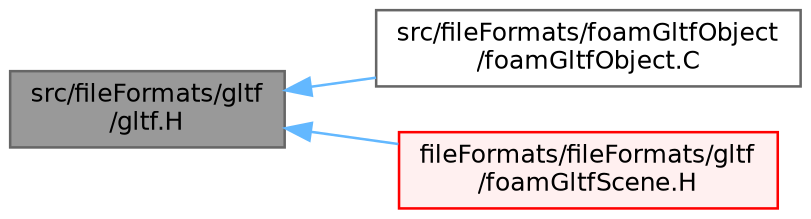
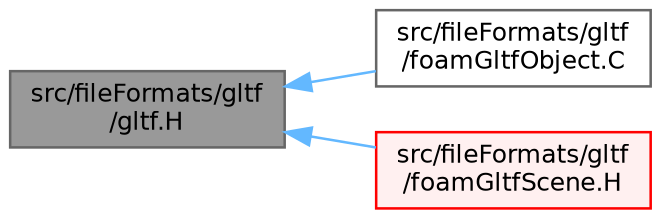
node "src/fileFormats/foamGltfObject /foamGltfObject.C": label "src/fileFormats/foamGltfObject /foamGltfObject.C" -> "src/fileFormats/gltf /foamGltfObject.C"
node "fileFormats/fileFormats/gltf /foamGltfScene.H": label "fileFormats/fileFormats/gltf /foamGltfScene.H" -> "src/fileFormats/gltf /foamGltfScene.H"
